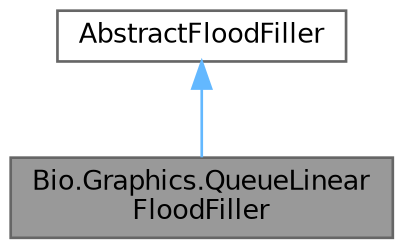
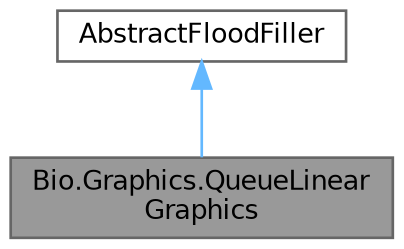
node "Bio.Graphics.QueueLinear FloodFiller": label "Bio.Graphics.QueueLinear FloodFiller" -> "Bio.Graphics.QueueLinear Graphics"
